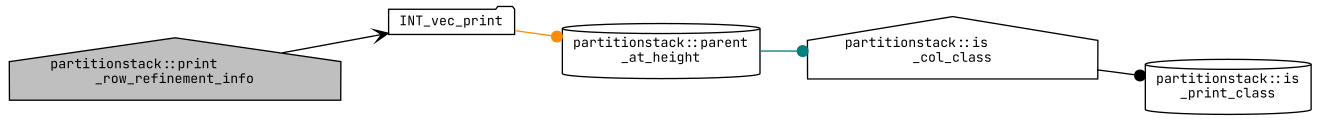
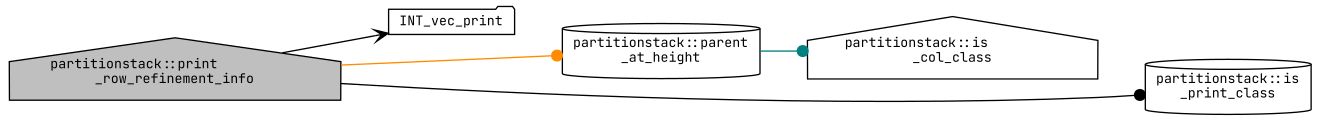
edge "INT_vec_print" -> "partitionstack::parent _at_height": now "partitionstack::print _row_refinement_info" -> "partitionstack::parent _at_height"
edge "partitionstack::is _col_class" -> "partitionstack::is _print_class": now "partitionstack::print _row_refinement_info" -> "partitionstack::is _print_class"
